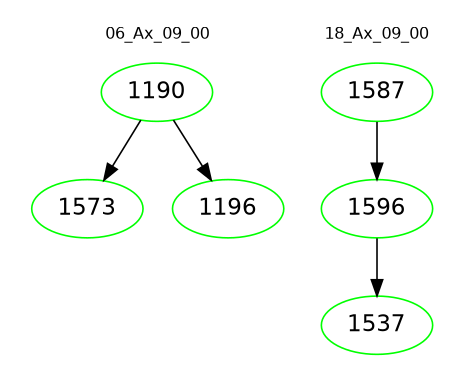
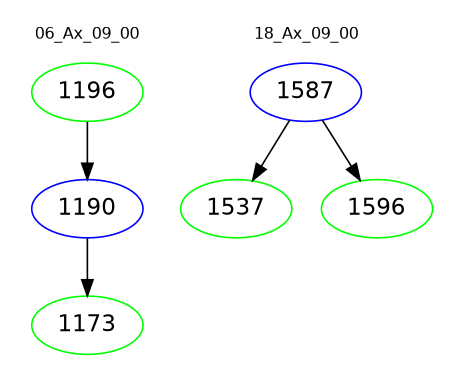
node "1190": color green -> blue
node "1587": color green -> blue
edge "1190" -> "1196": reversed
node "1573": label "1573" -> "1173"
edge "1596" -> "1537": now "1587" -> "1537"
